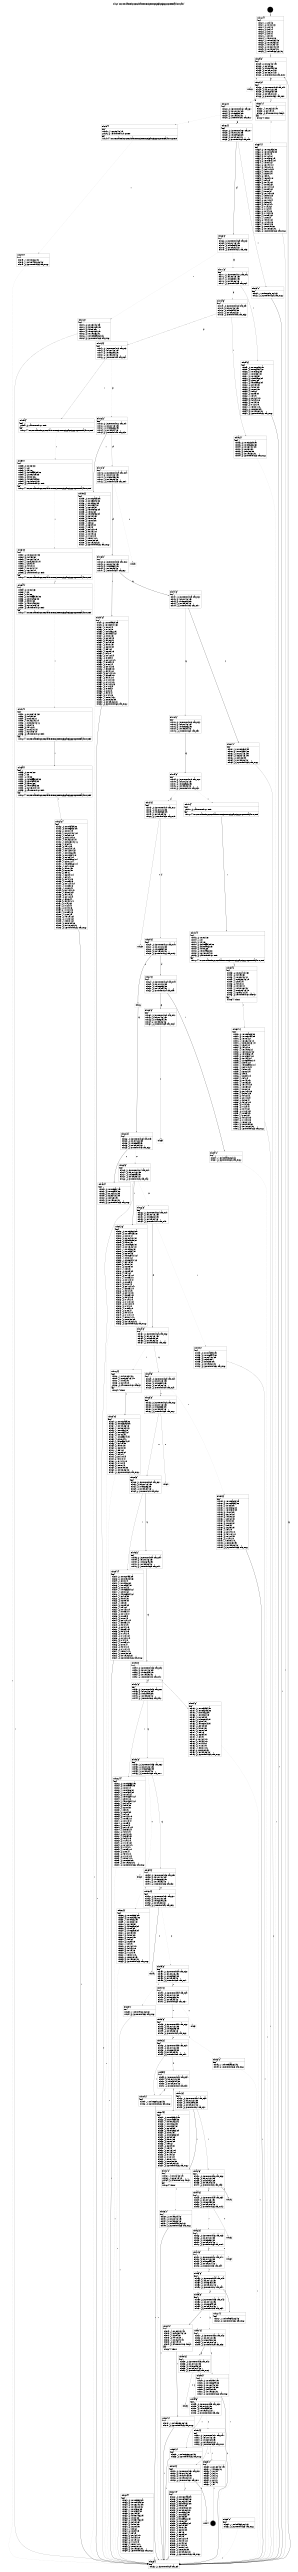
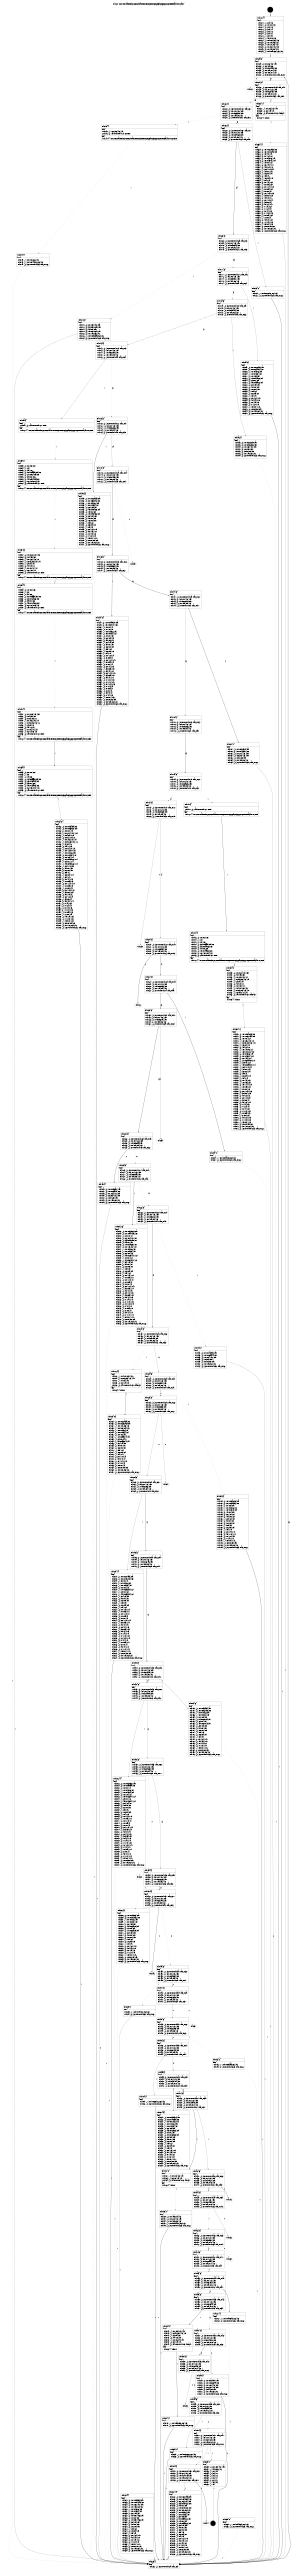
edge "0x402766" -> "0x401856 [25]": now "0x40183d [25]" -> "0x401856 [25]"
edge "0x40186f [25]" -> "0x4028d8 [5]": now "0x401ca2 [27]" -> "0x4028d8 [5]"
edge "0x4019ff [25]" -> "0x401e1b [12]": now "0x4019ff [25]" -> "0x401a18 [25]"
